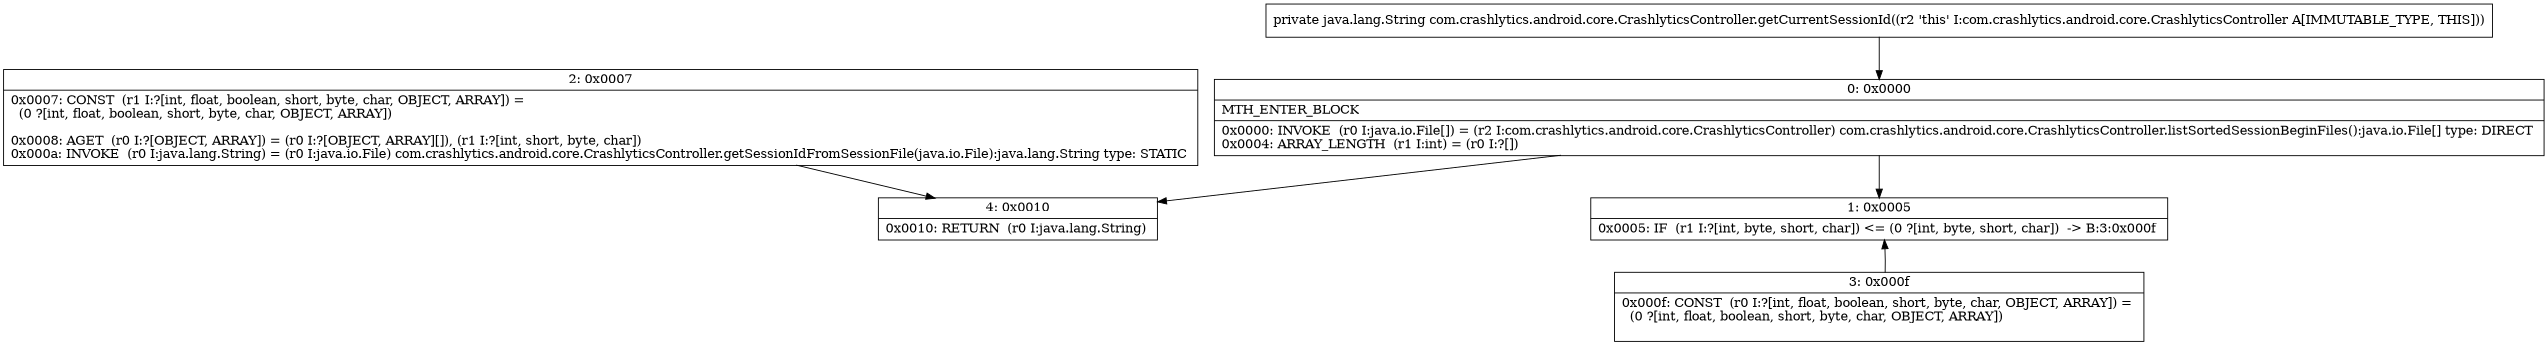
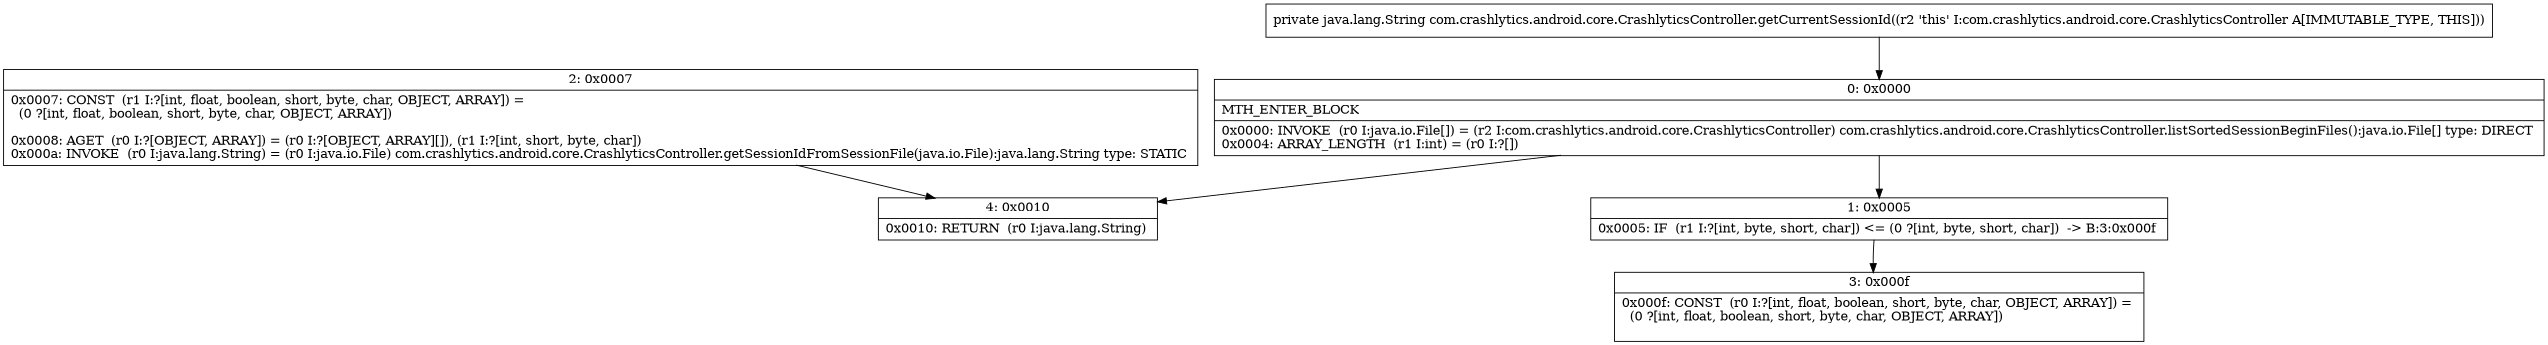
edge "3: 0x000f" -> "1: 0x0005": reversed
